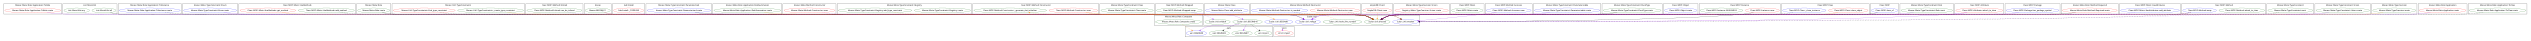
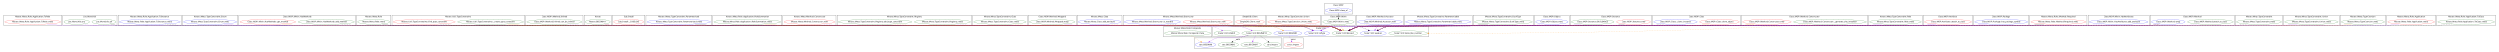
node "Registry::Meta::TypeCoercion::Union::meta": label "Registry::Meta::TypeCoercion::Union::meta" -> "Moose::Meta::TypeCoercion::Union::meta"
edge "Scalar::Util::looks_like_number" -> "Class::MOP::Method::Constructor::_generate_slot_initializer": reversed
edge "Class::MOP::class_of" -> "Scalar::Util::blessed": now "Class::MOP::class_of" -> "Class::MOP::Mixin::meta"
